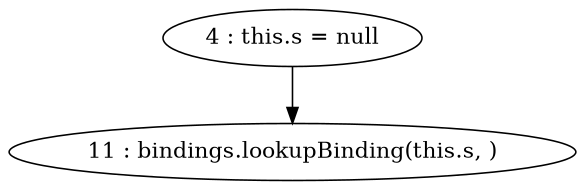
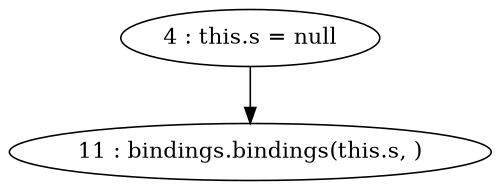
node "11 : bindings.lookupBinding(this.s, )": label "11 : bindings.lookupBinding(this.s, )" -> "11 : bindings.bindings(this.s, )"
